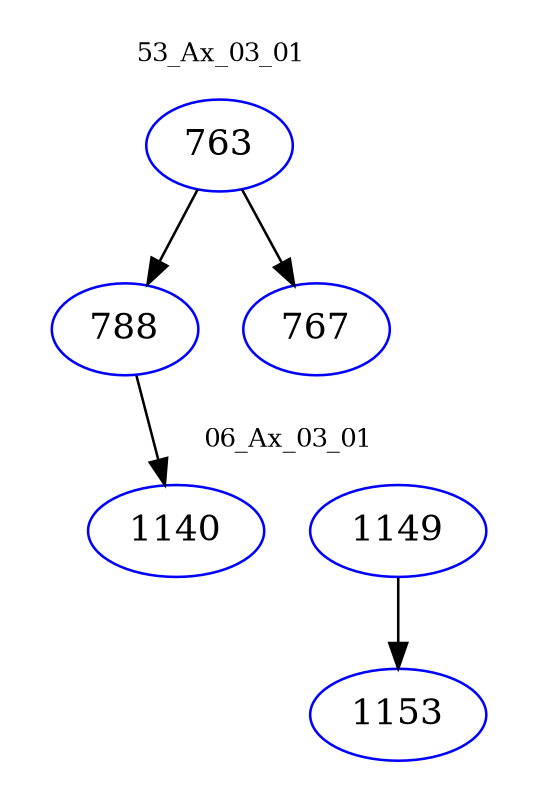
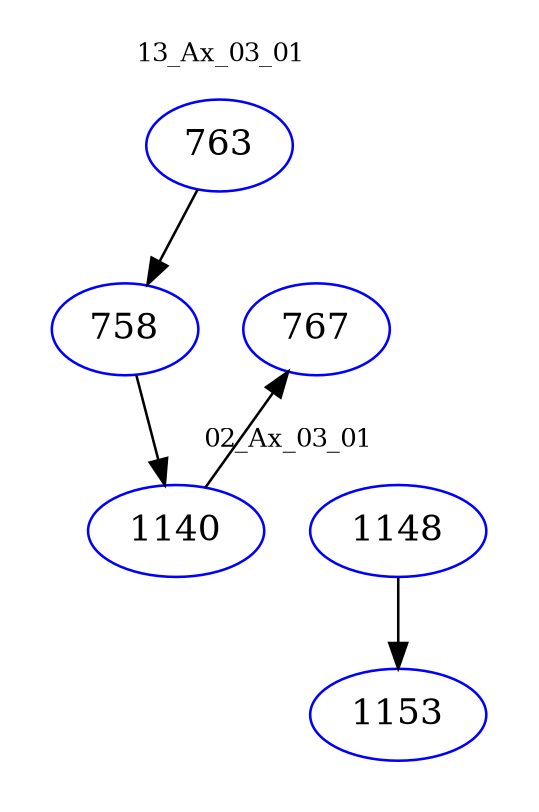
cluster "53_Ax_03_01": label "53_Ax_03_01" -> "13_Ax_03_01"
edge "763" -> "767": now "1140" -> "767"
node "788": label "788" -> "758"
cluster "06_Ax_03_01": label "06_Ax_03_01" -> "02_Ax_03_01"
node "1149": label "1149" -> "1148"
